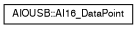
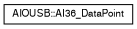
node "AIOUSB::AI16_DataPoint": label "AIOUSB::AI16_DataPoint" -> "AIOUSB::AI36_DataPoint"
